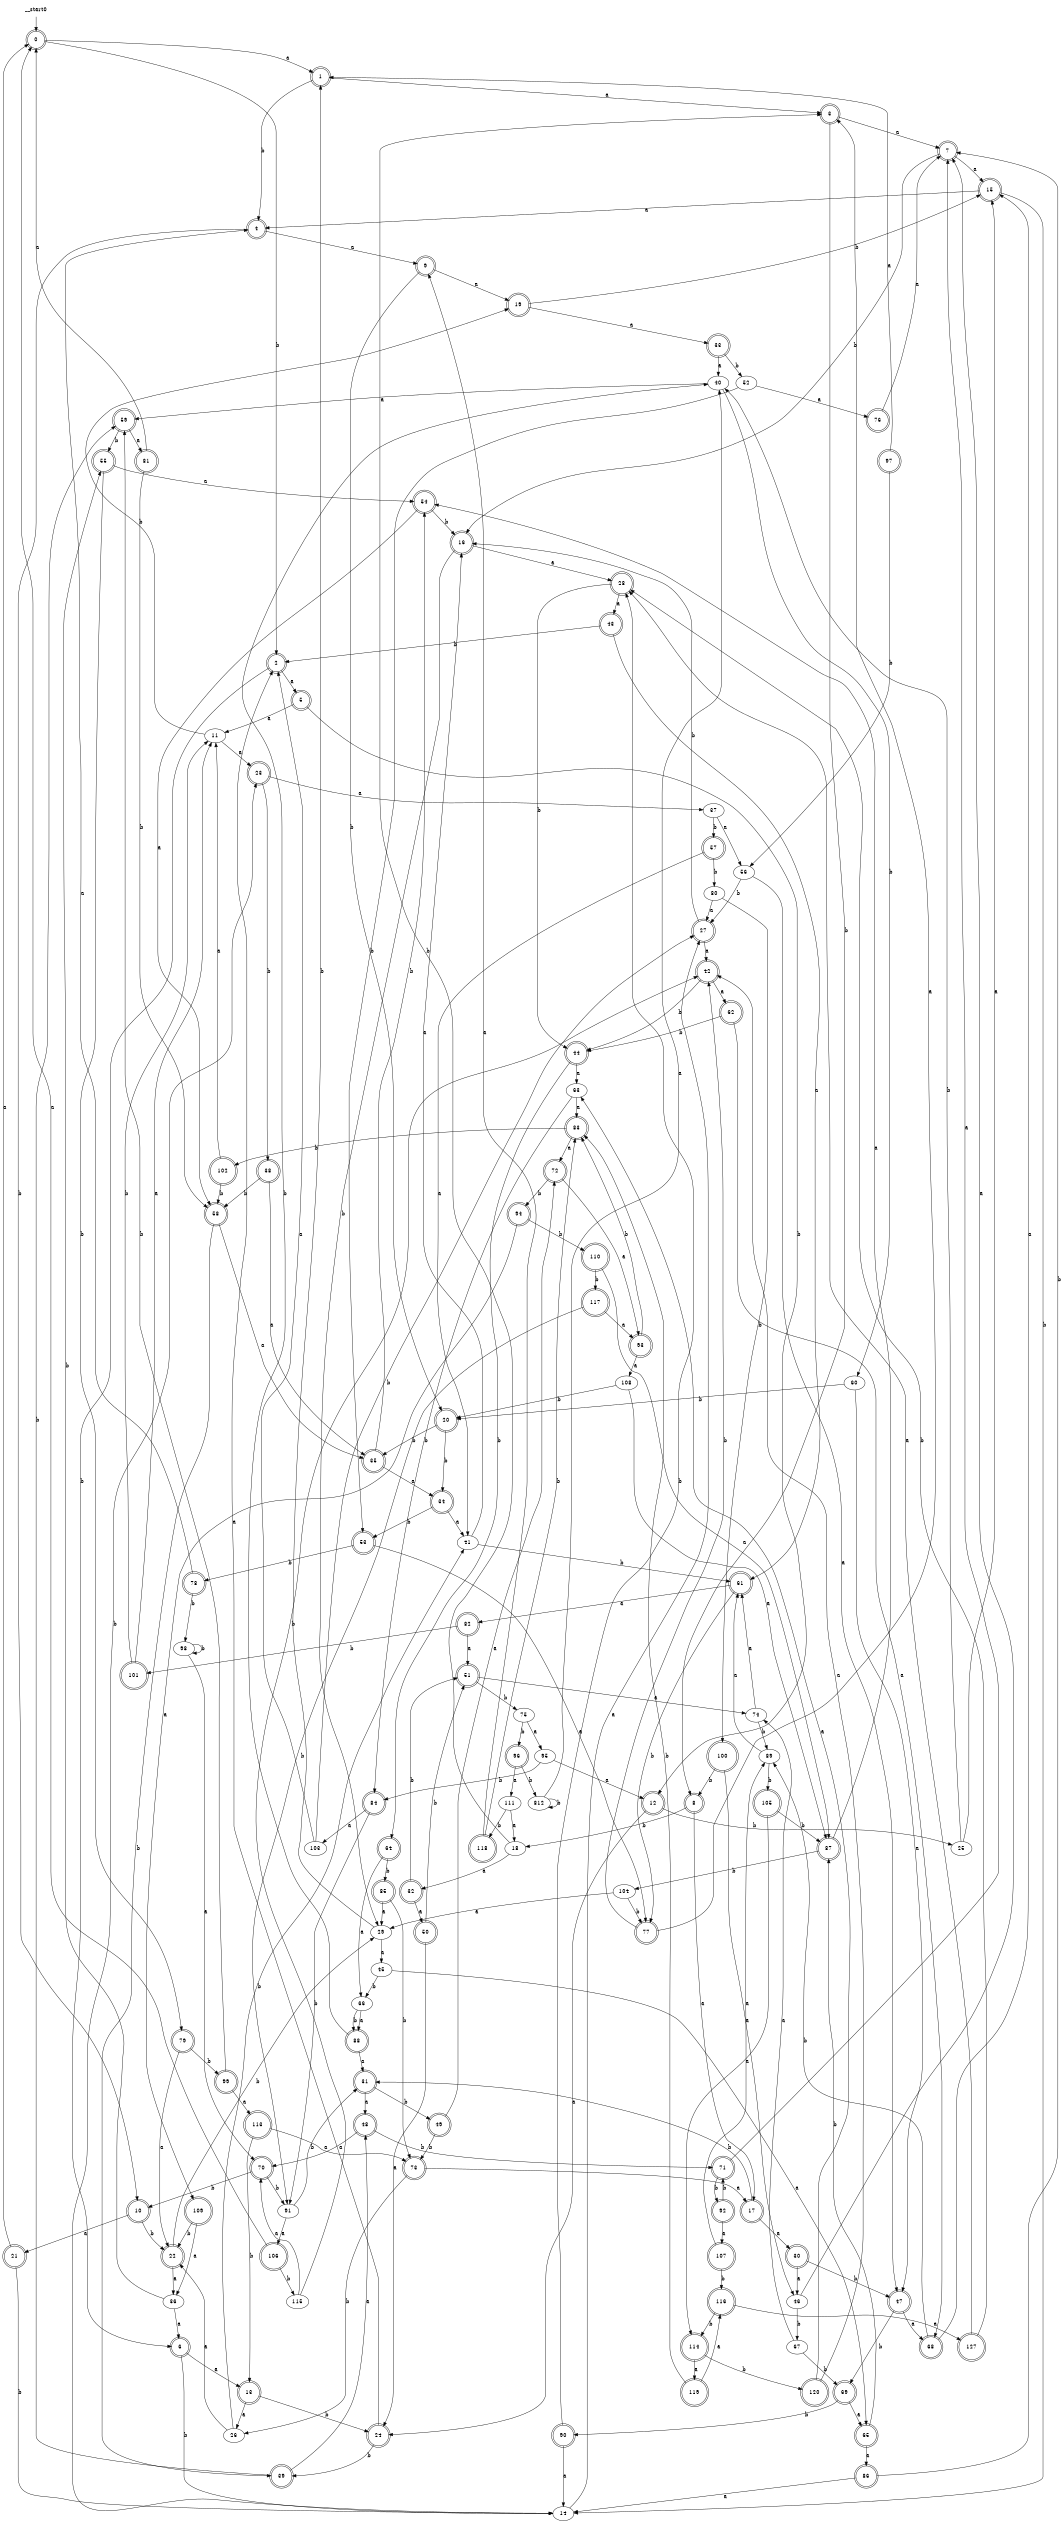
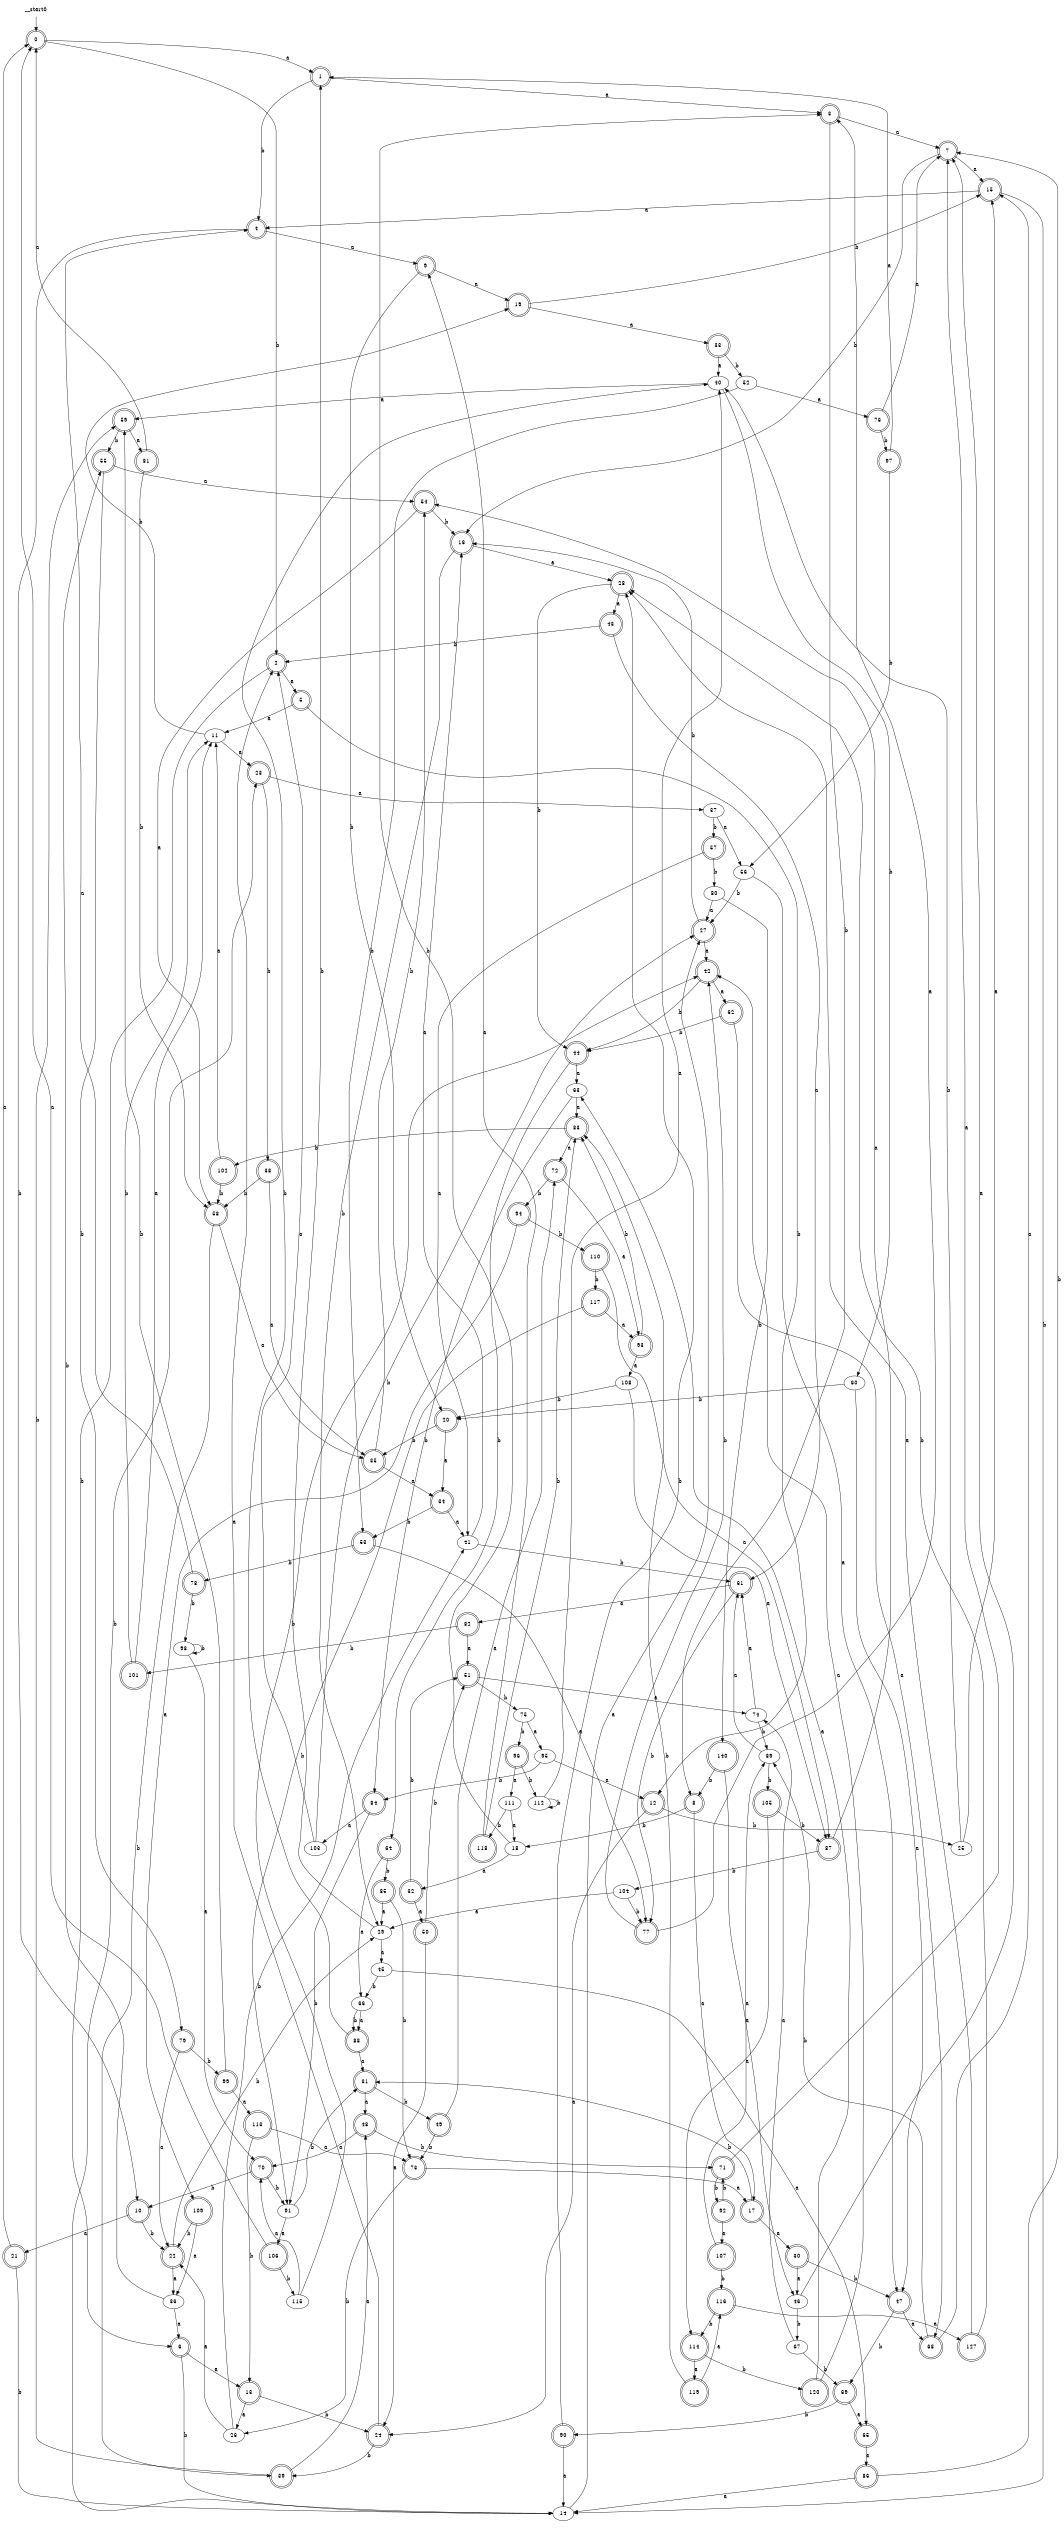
edge "76" -> "97": added, label "b"
edge "20" -> "34": label "b" -> "a"
node "100": label "100" -> "140"
node "812": label "812" -> "112"
edge "65" -> "87": removed, label "b"
